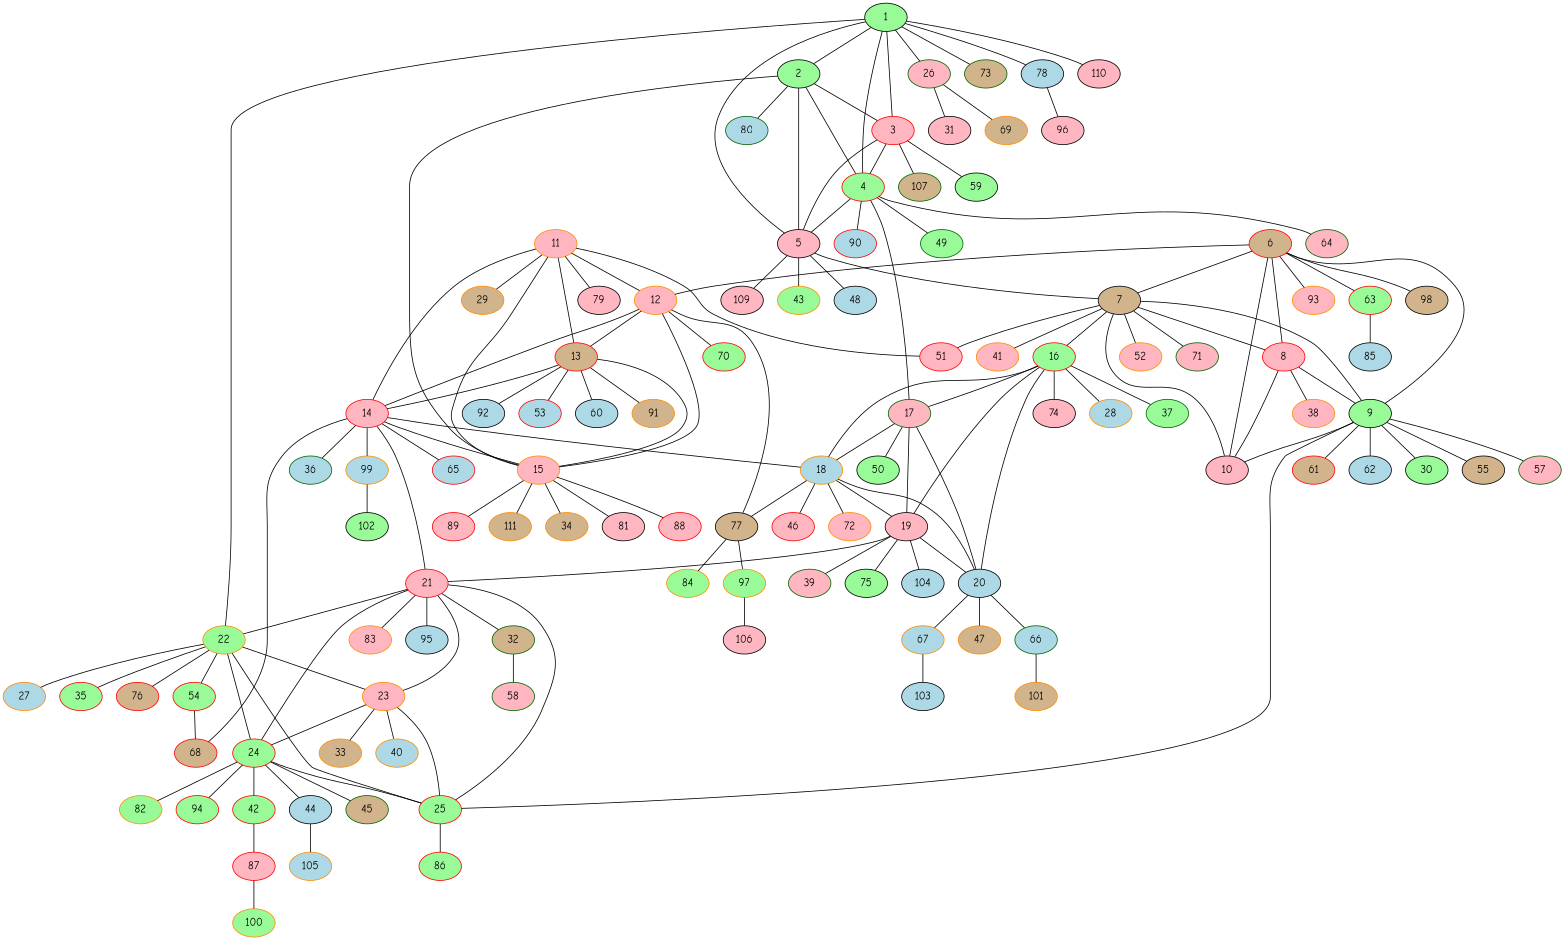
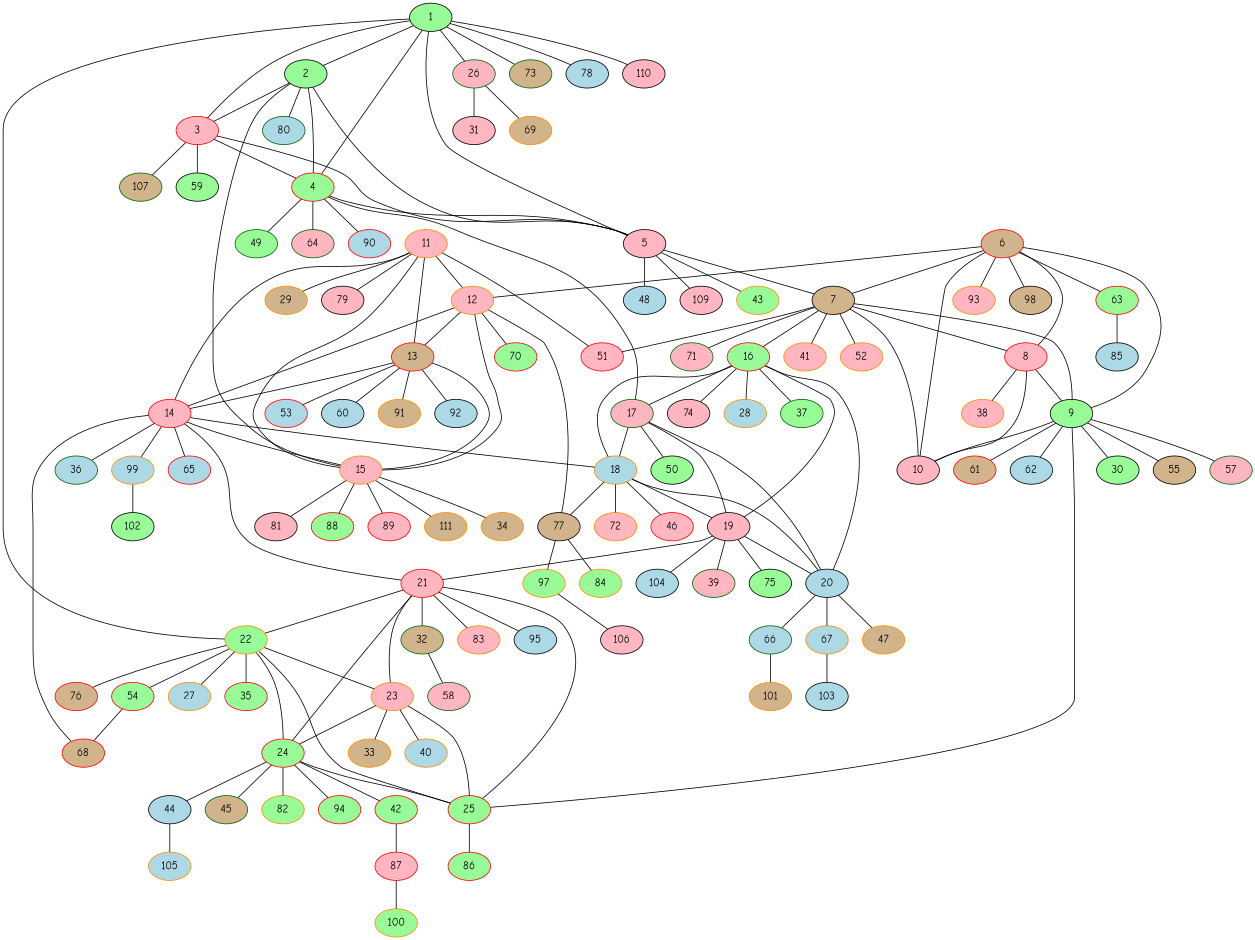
node "96": removed
node "88": fillcolor lightpink -> palegreen
